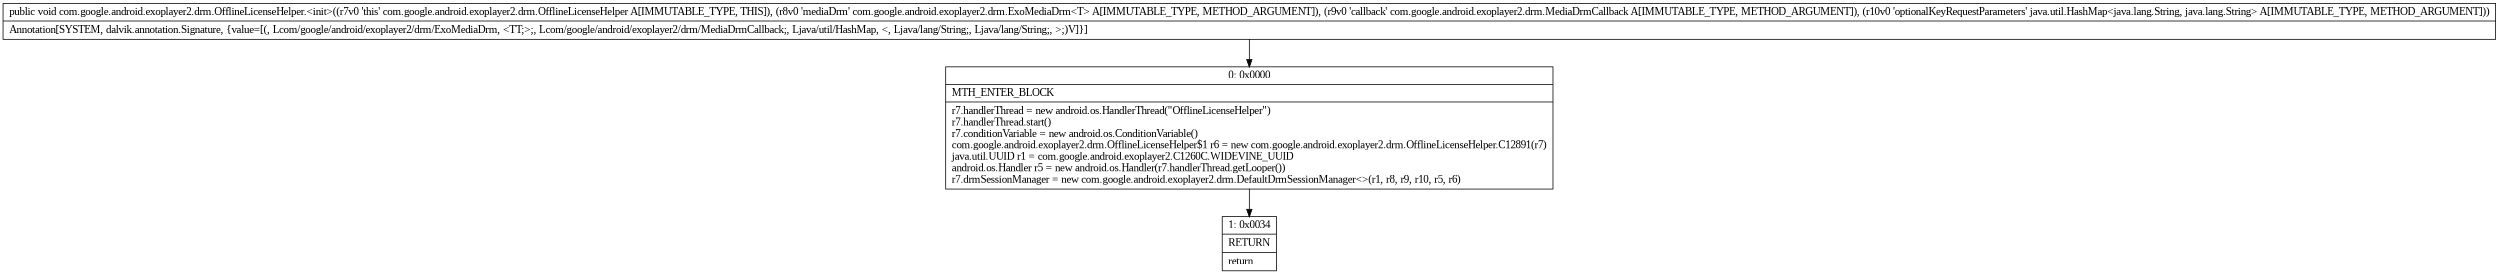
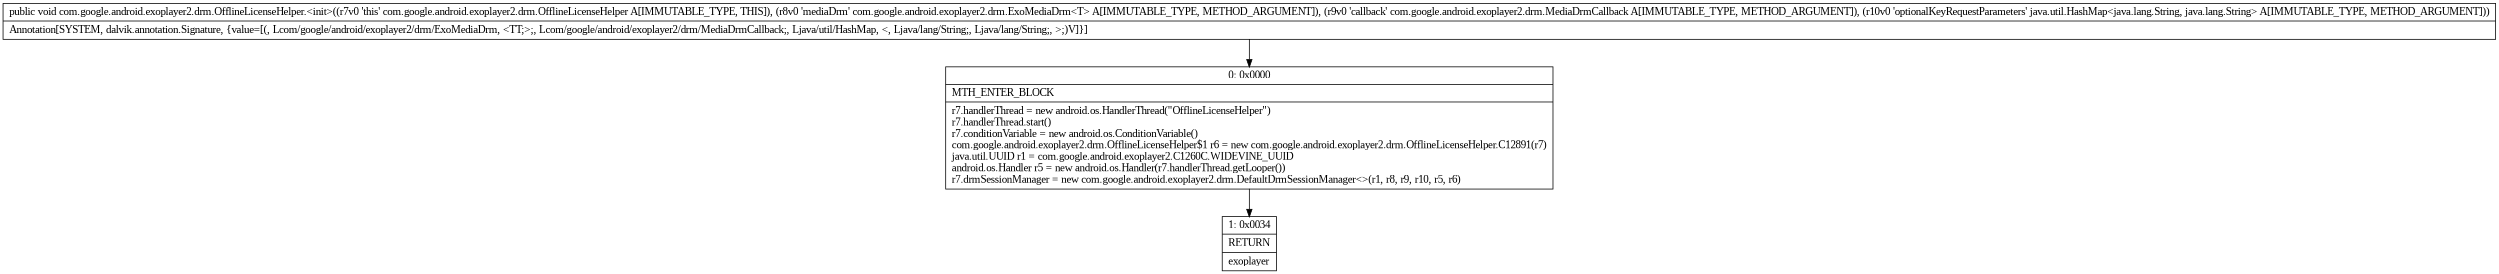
node "1: 0x0034": text "return" -> "exoplayer"
